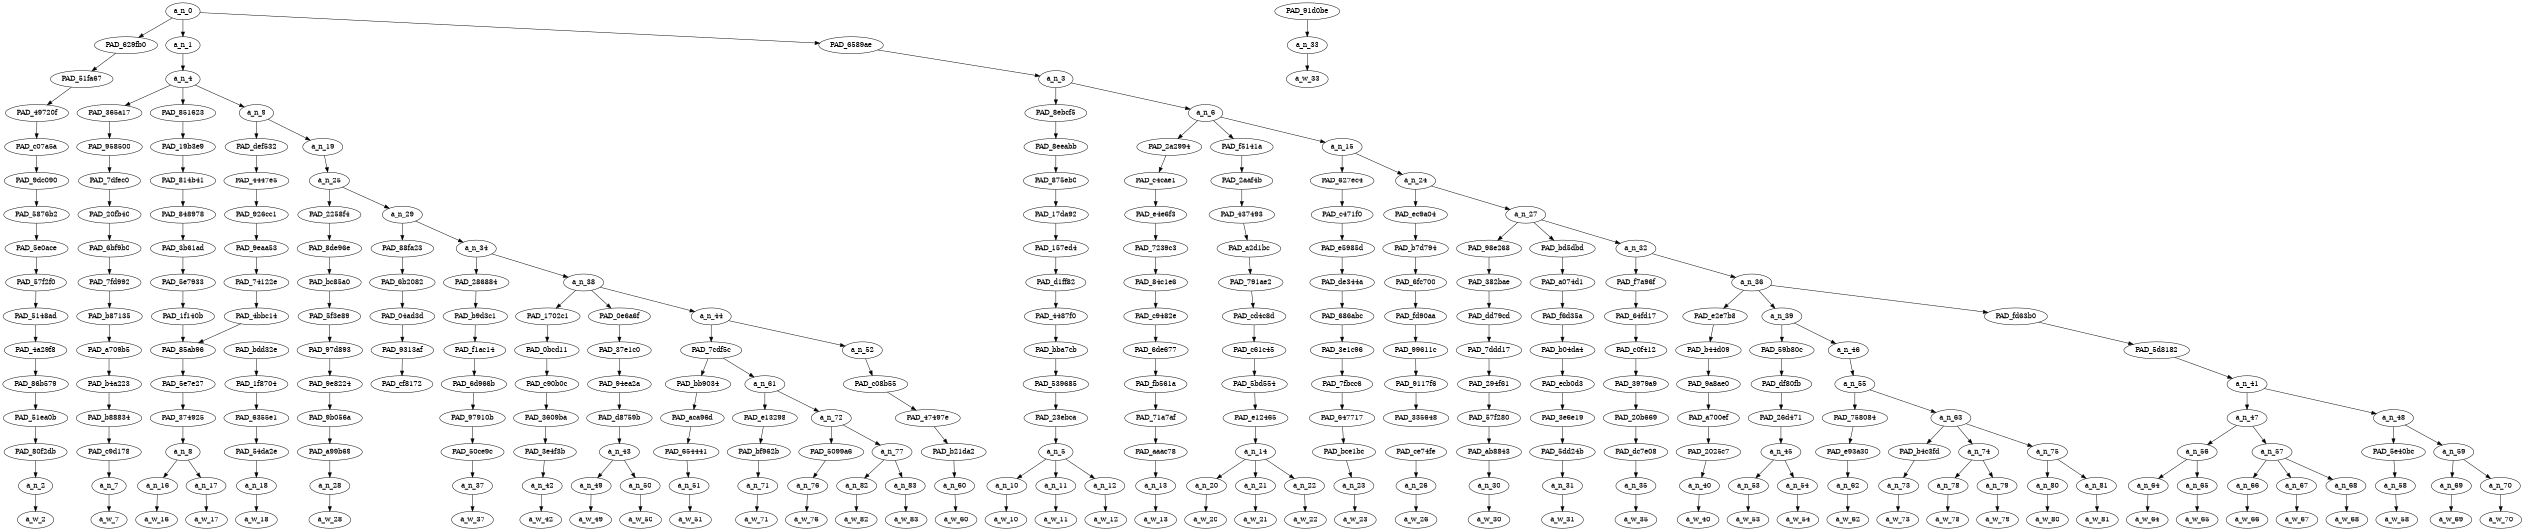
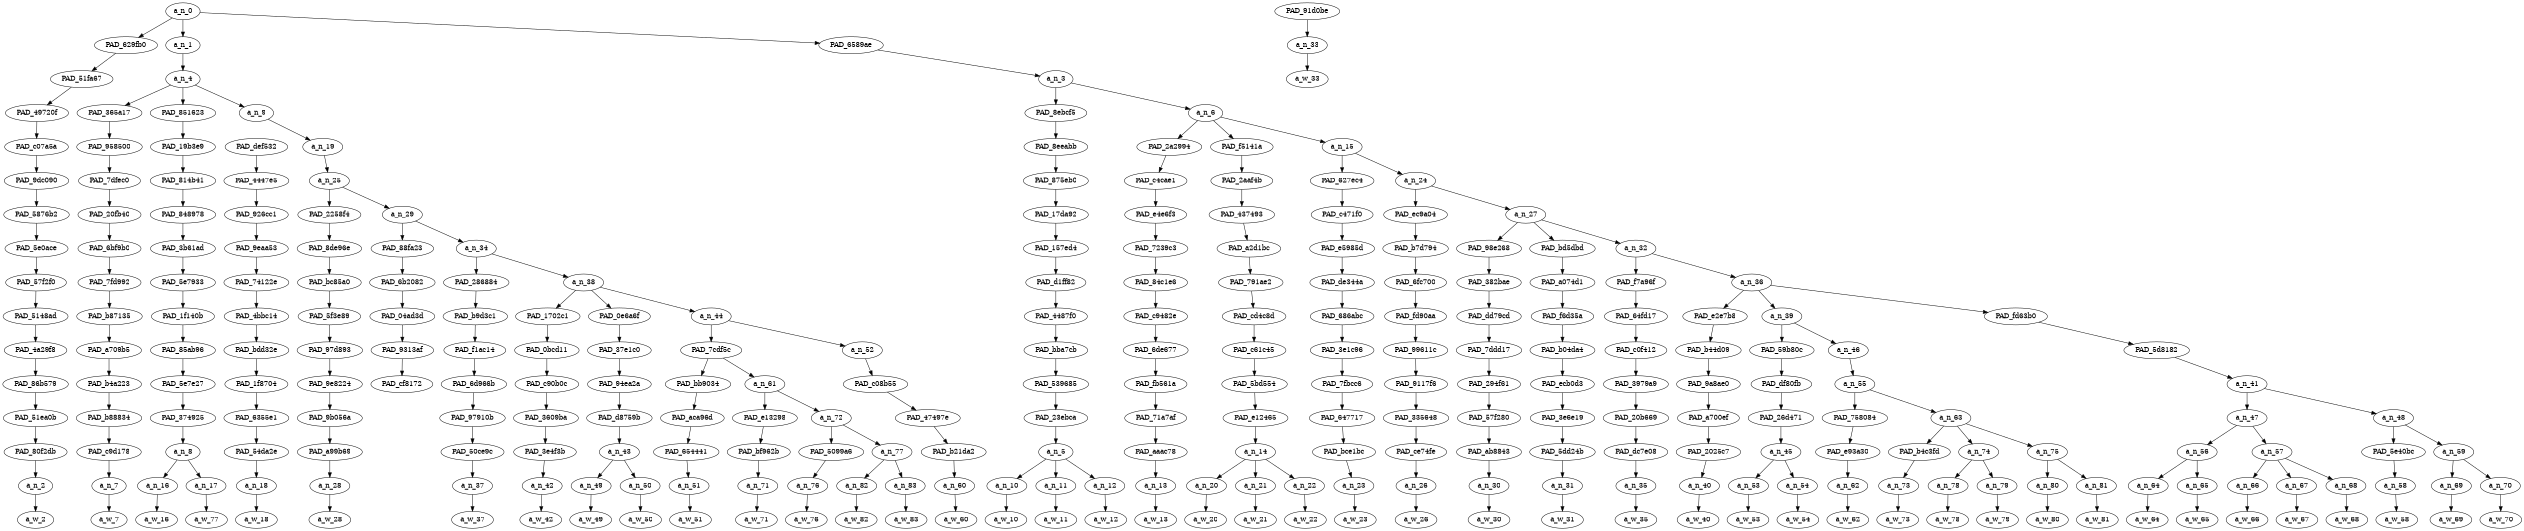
edge "a_n_9" -> "PAD_def532": removed
edge "PAD_4bbc14" -> "PAD_85ab96": now "PAD_4bbc14" -> "PAD_bdd32e"
edge "PAD_335648" -> "PAD_ce74fe": added
node "a_w_17": label "a_w_17" -> "a_w_77"
